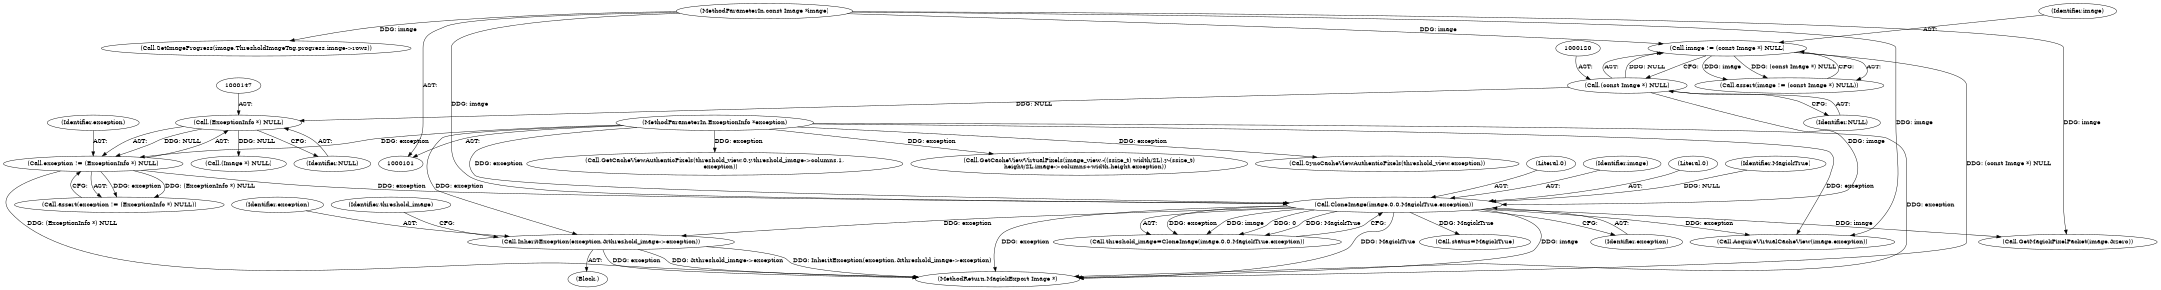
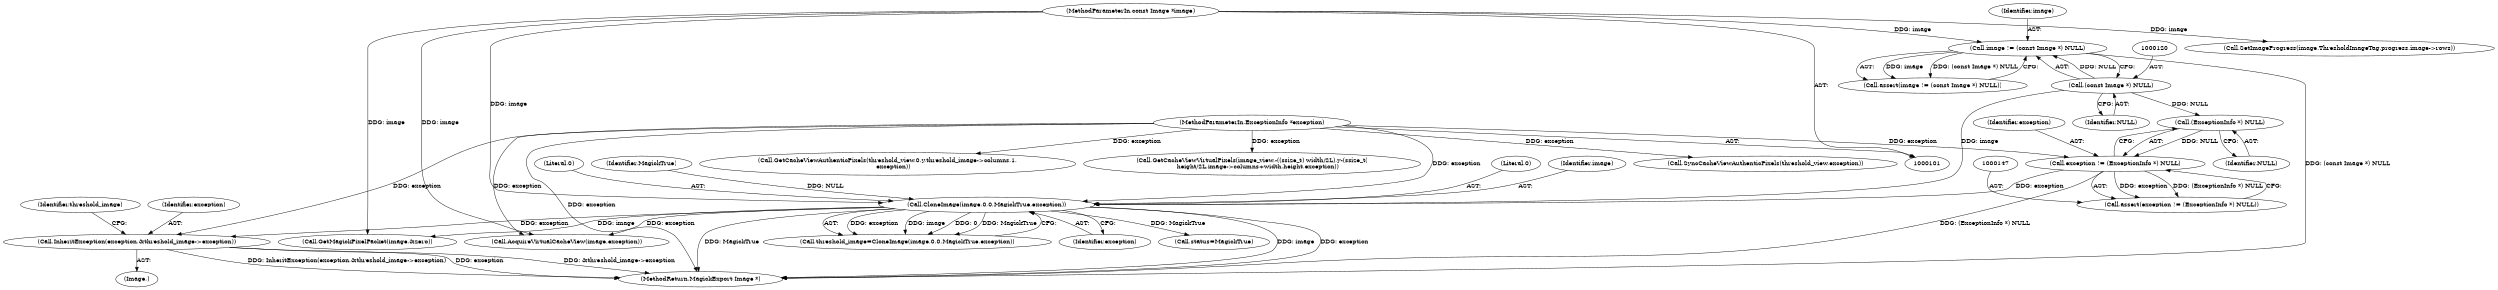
edge "1000147" -> "(Call,(ExceptionInfo *) NULL)": now "1000147" -> "(Call,assert(exception != (ExceptionInfo *) NULL))"
edge "(Call,exception != (ExceptionInfo *) NULL)" -> "(Call,(ExceptionInfo *) NULL)": label "AST: " -> "CFG: "
node "(Call,(Image *) NULL)": removed
node "(Block,)": label "(Block,)" -> "(Image,)"
